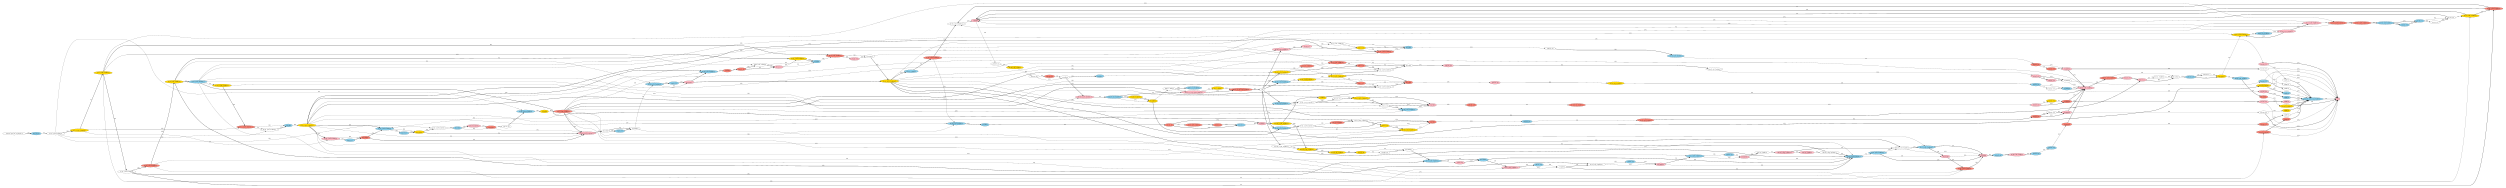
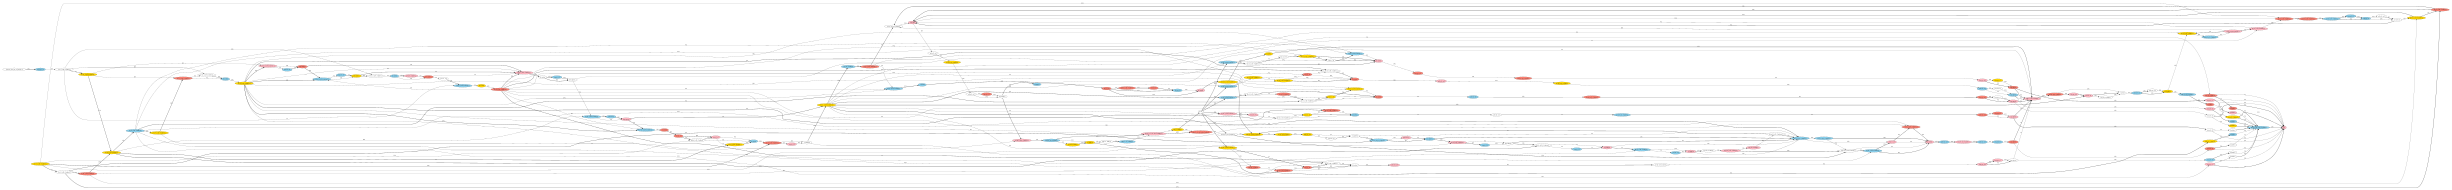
edge "adrp x1 , address" -> "ldr w0 , [ x1 , w0 , uxtw # address ]": now "add x1 , x1 , # address" -> "ldr w0 , [ x1 , w0 , uxtw # address ]"
edge "add x0 , x1 , w0 , sxtw # address" -> "br x0": now "adr x1 , address" -> "br x0"
edge "str x1 , [ x29 , # address ]" -> "str x2 , [ x29 , # address ]": now "str x1 , [ x29 , # address ]" -> "str x5 , [ x29 , # address ]"
